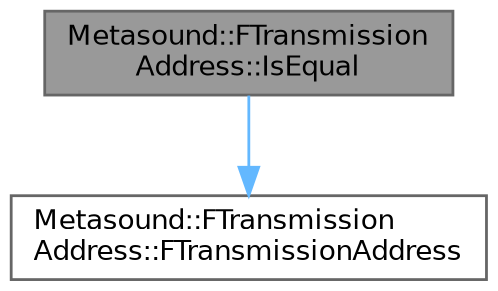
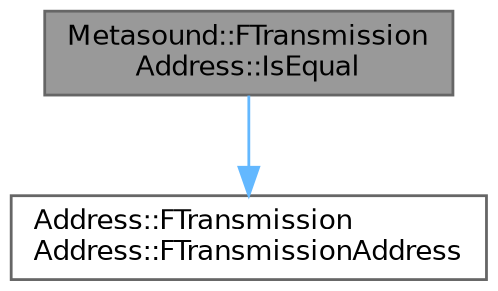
node "Metasound::FTransmission Address::FTransmissionAddress": label "Metasound::FTransmission Address::FTransmissionAddress" -> "Address::FTransmission Address::FTransmissionAddress"
